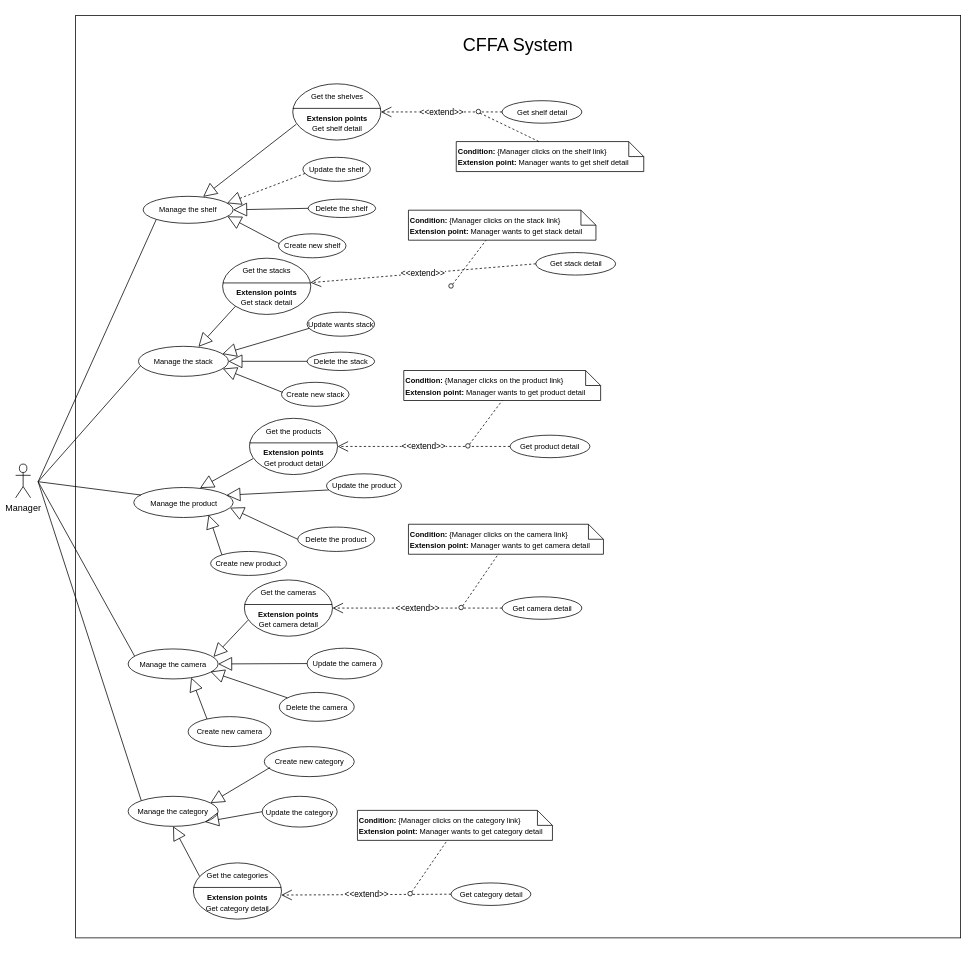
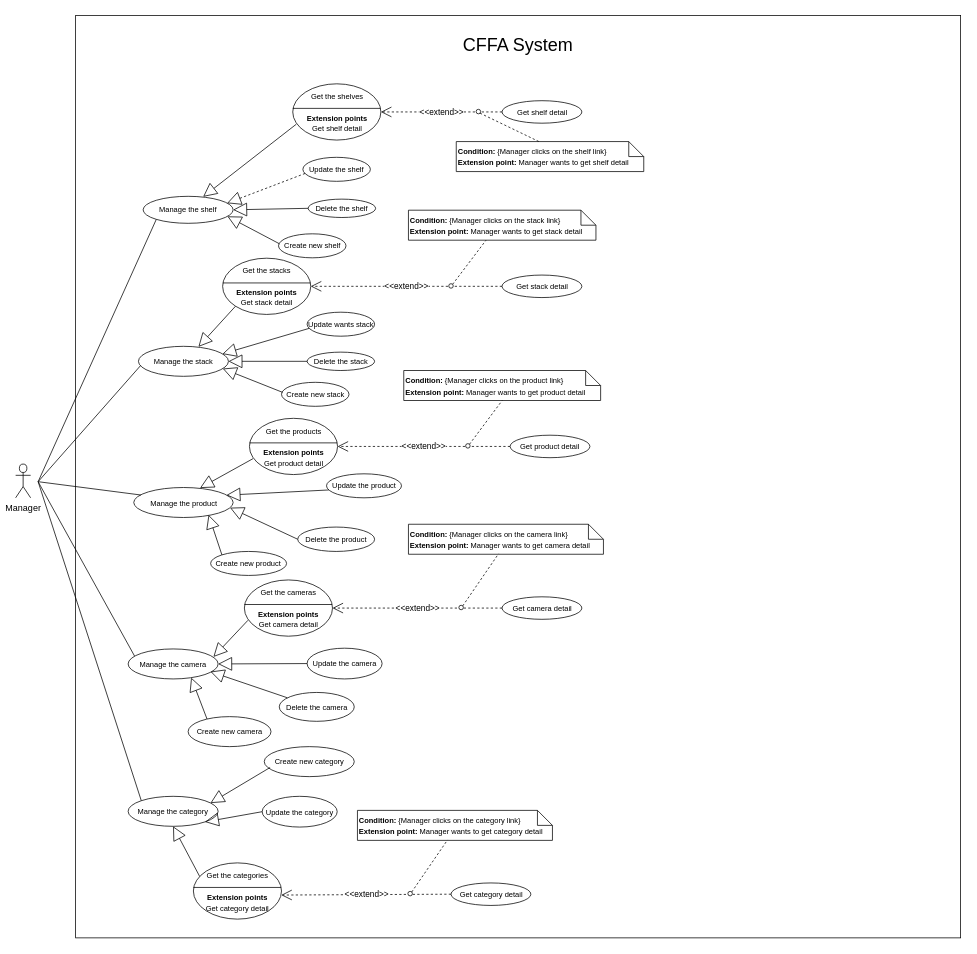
node "Get stack detail": moved (575, 264) -> (542, 286)
